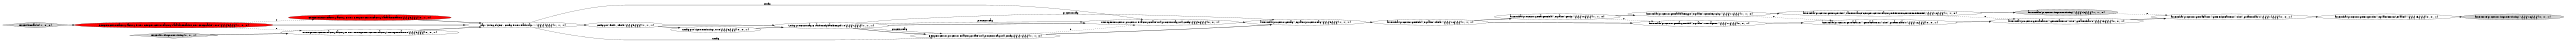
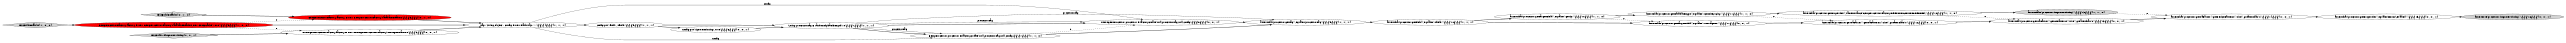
node "testBuildDefaults['0', '1', '0']": added
